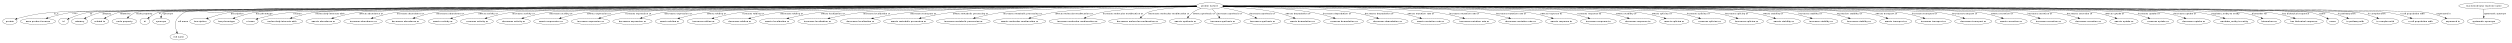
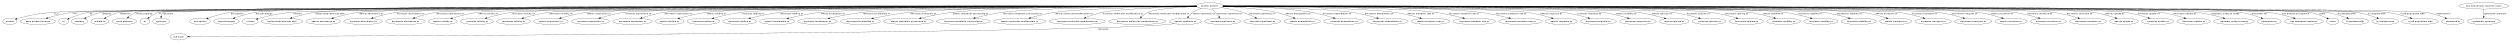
edge "protein isoform" -> "full name": now "affects synthesis of" -> "full name"
node "affects stability of": label "affects stability of" -> "regulates stability of"
